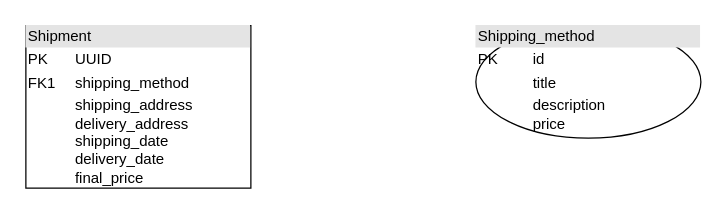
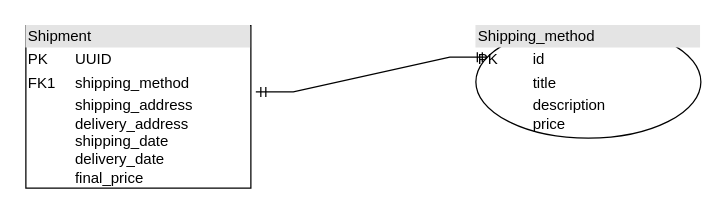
edge "Shipping_method PK id title description price" -- "Shipment PK UUID FK1 shipping_method shipping_address delivery_address shipping_date delivery_date final_price": added
